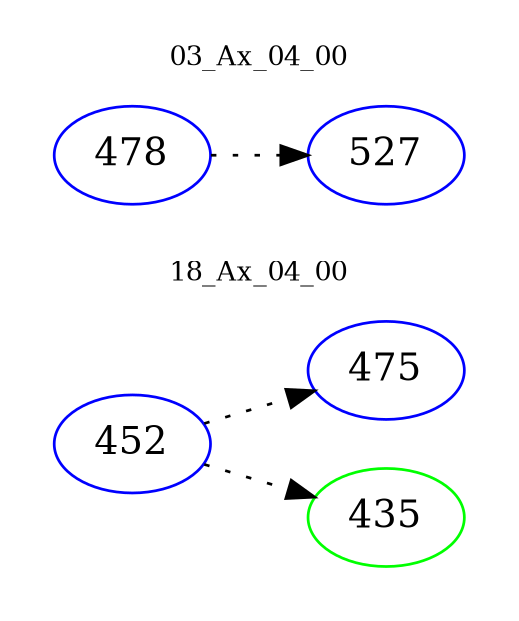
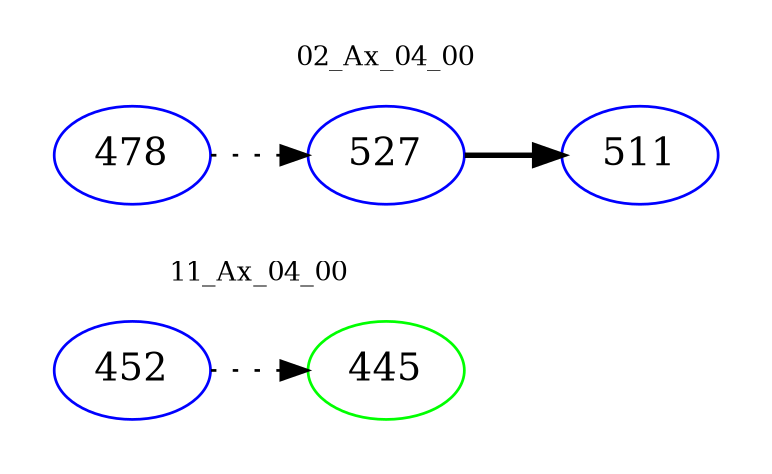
cluster "03_Ax_04_00": label "03_Ax_04_00" -> "02_Ax_04_00"
node "511": added
cluster "18_Ax_04_00": label "18_Ax_04_00" -> "11_Ax_04_00"
node "475": removed
node "435": label "435" -> "445"
